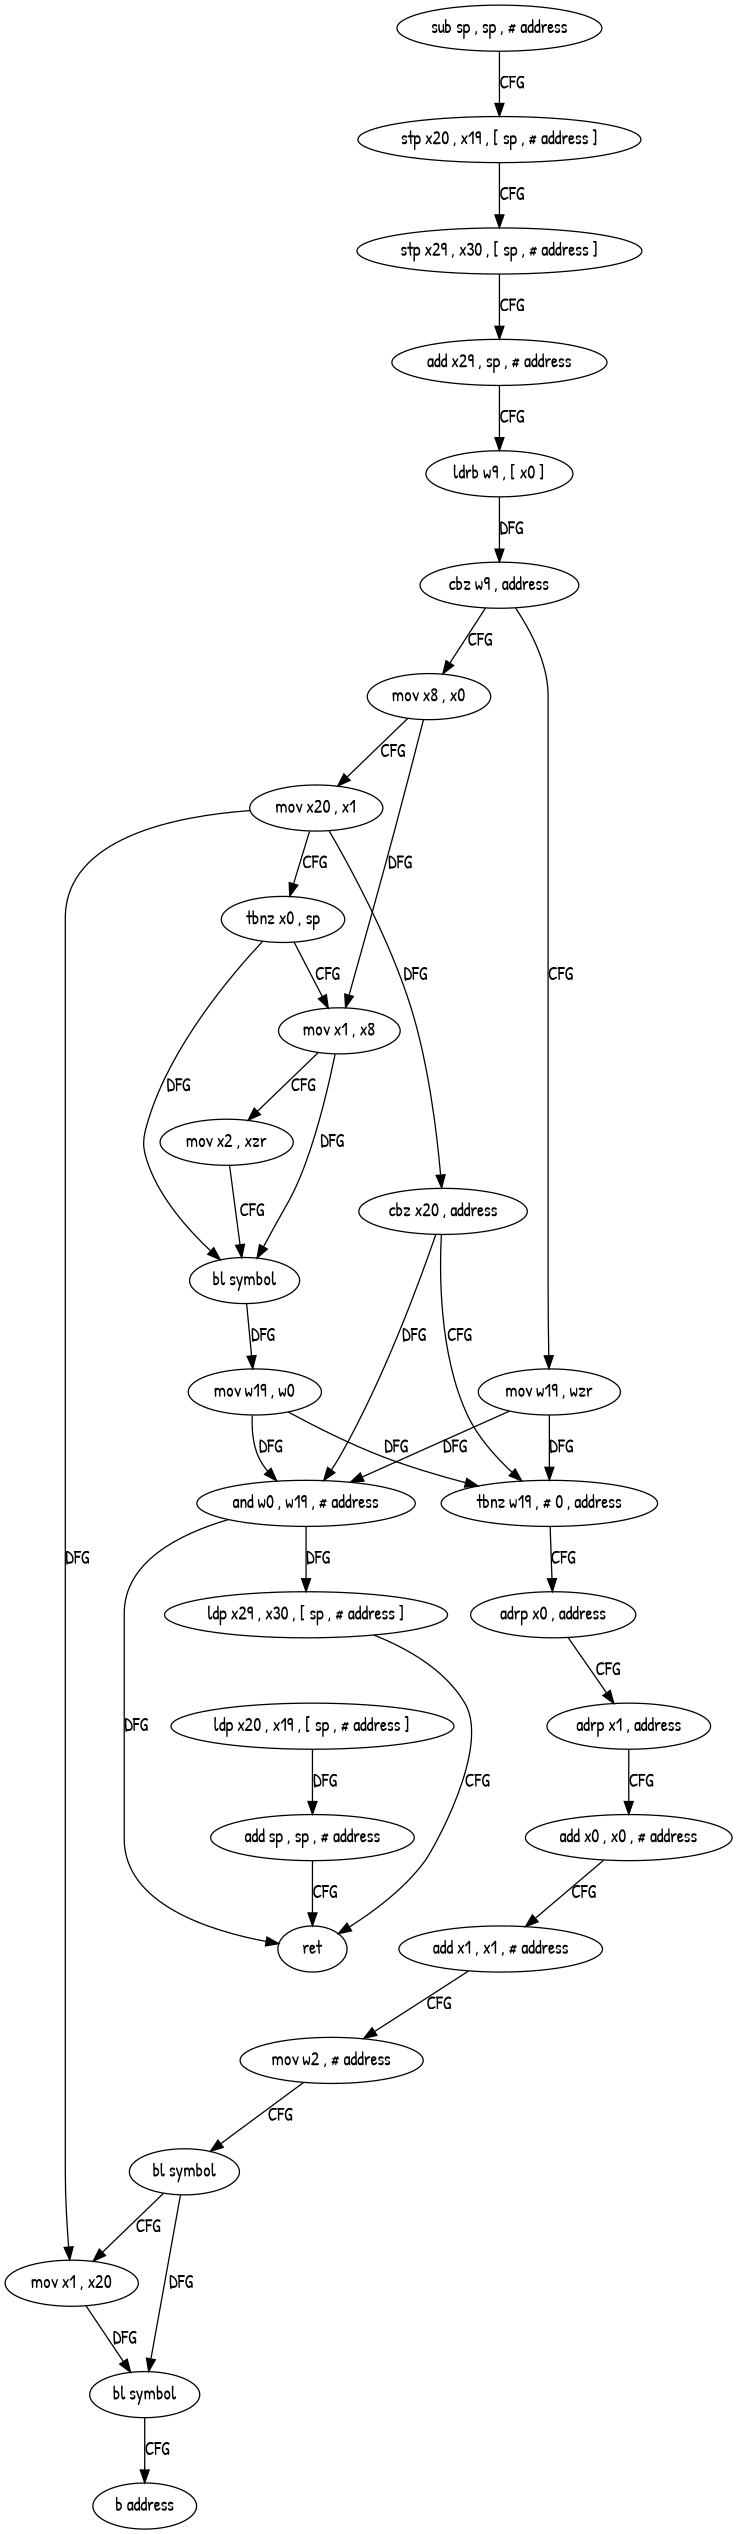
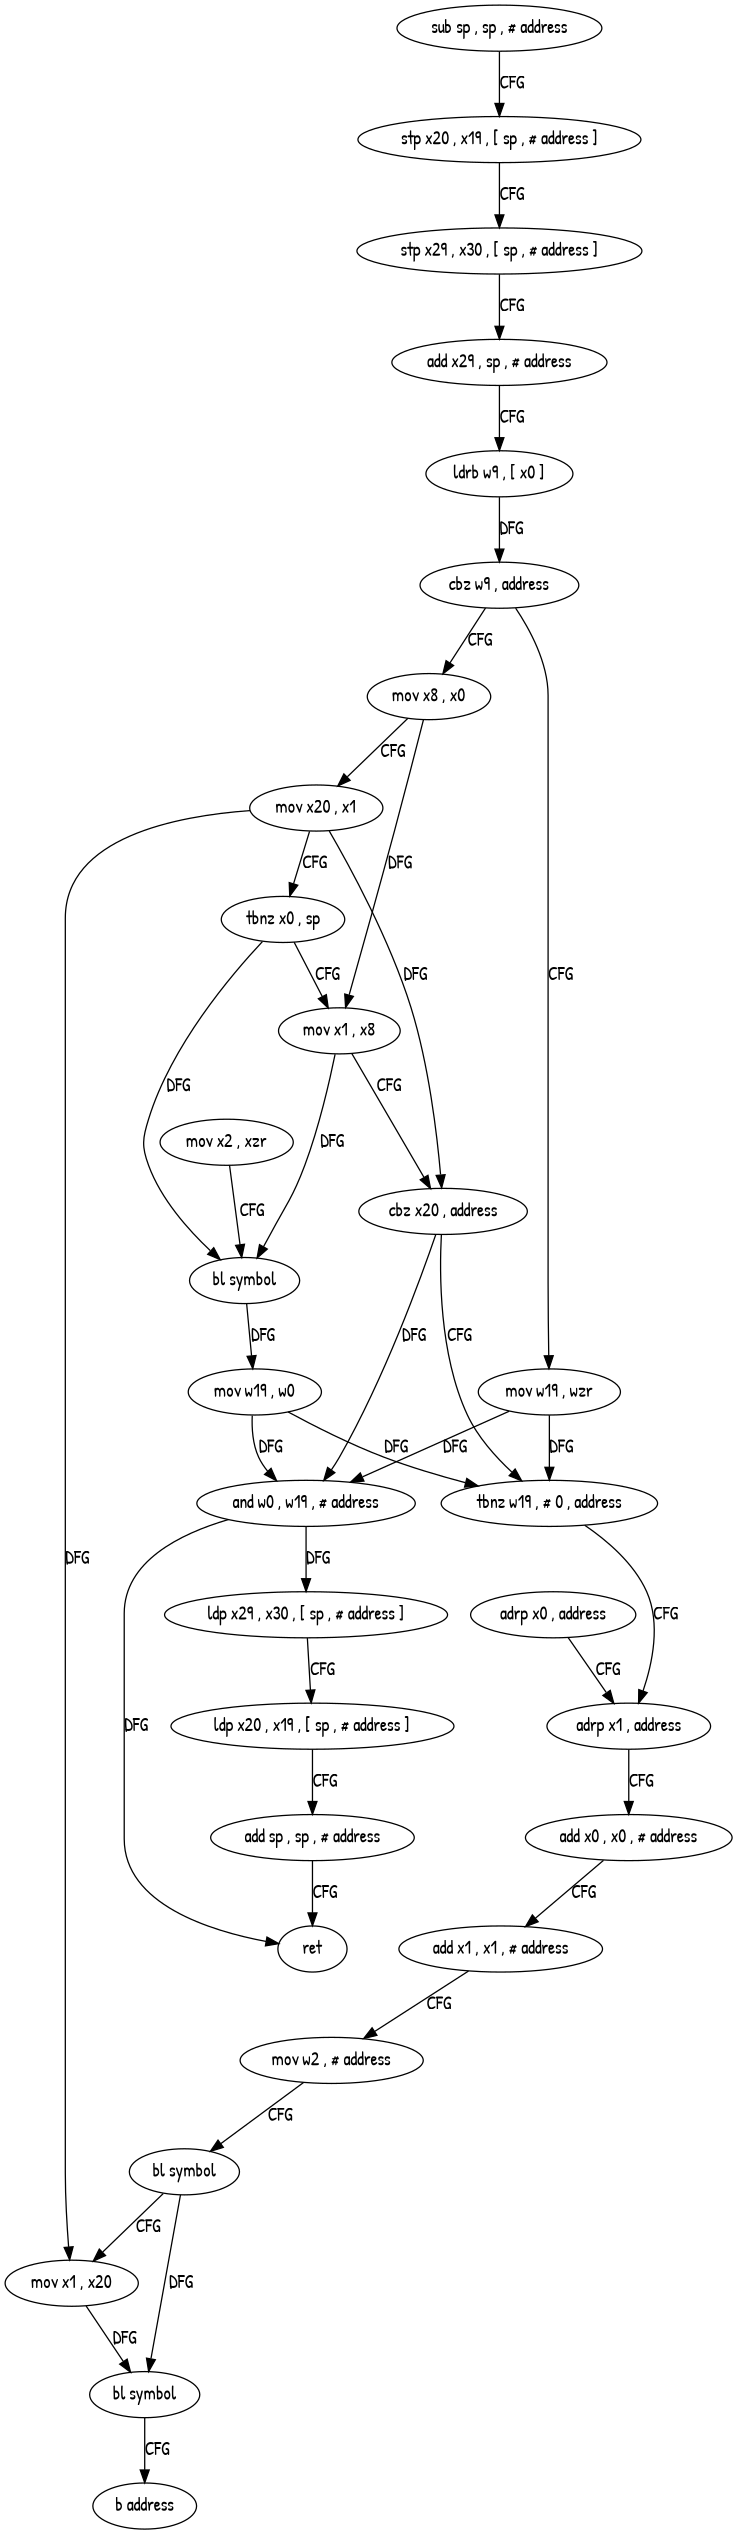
edge "mov x1 , x8" -> "mov x2 , xzr": now "mov x1 , x8" -> "cbz x20 , address"
edge "tbnz w19 , # 0 , address" -> "adrp x0 , address": now "tbnz w19 , # 0 , address" -> "adrp x1 , address"
edge "ldp x29 , x30 , [ sp , # address ]" -> "ret": now "ldp x29 , x30 , [ sp , # address ]" -> "ldp x20 , x19 , [ sp , # address ]"
edge "ldp x20 , x19 , [ sp , # address ]" -> "add sp , sp , # address": label "DFG" -> "CFG"
